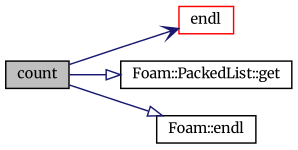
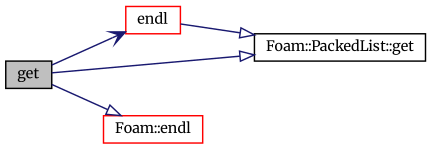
edge "endl" -> "Foam::PackedList::get": added
node "count": label "count" -> "get"
node "Foam::endl": color black -> red
